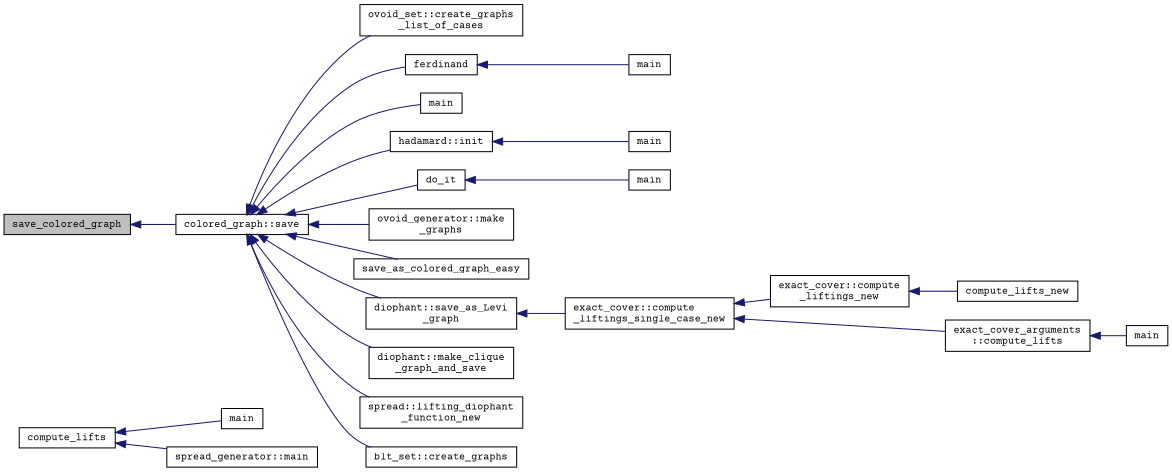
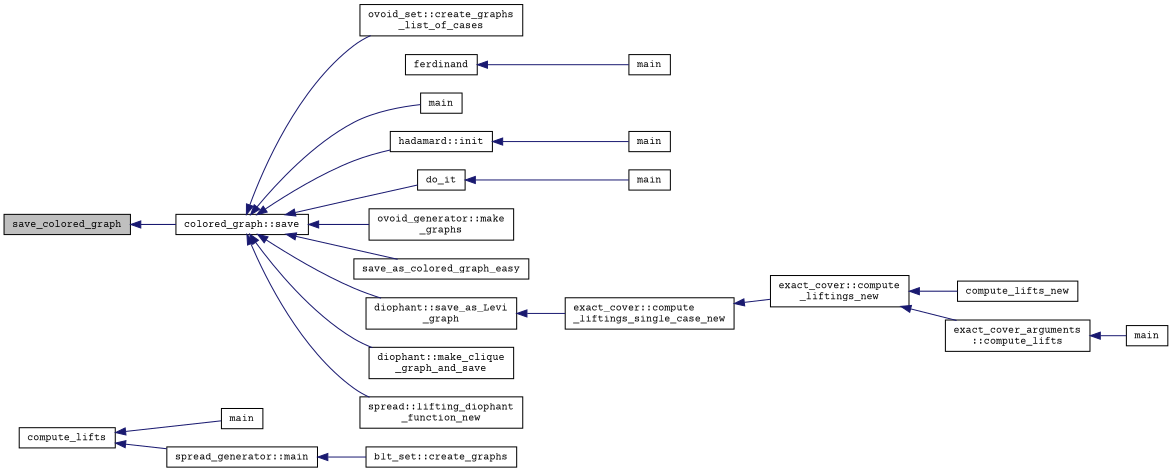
edge "ferdinand" -> "colored_graph::save": removed
edge "exact_cover_arguments ::compute_lifts" -> "exact_cover::compute _liftings_single_case_new": now "exact_cover_arguments ::compute_lifts" -> "exact_cover::compute _liftings_new"
edge "blt_set::create_graphs" -> "colored_graph::save": now "blt_set::create_graphs" -> "spread_generator::main"
